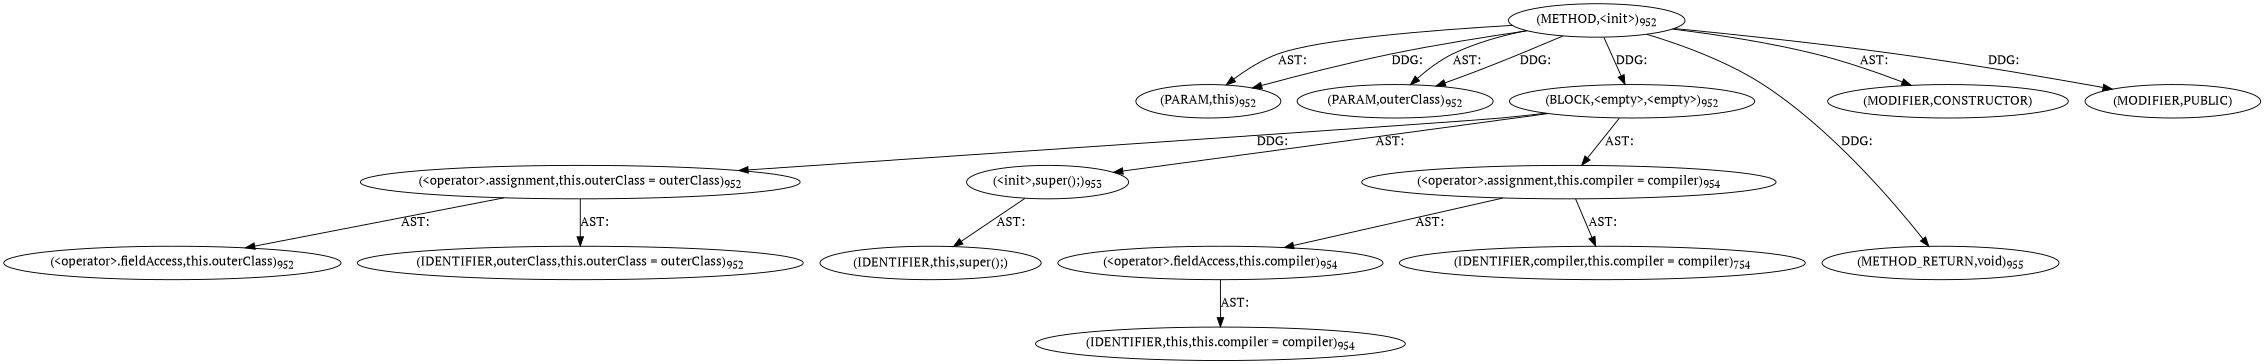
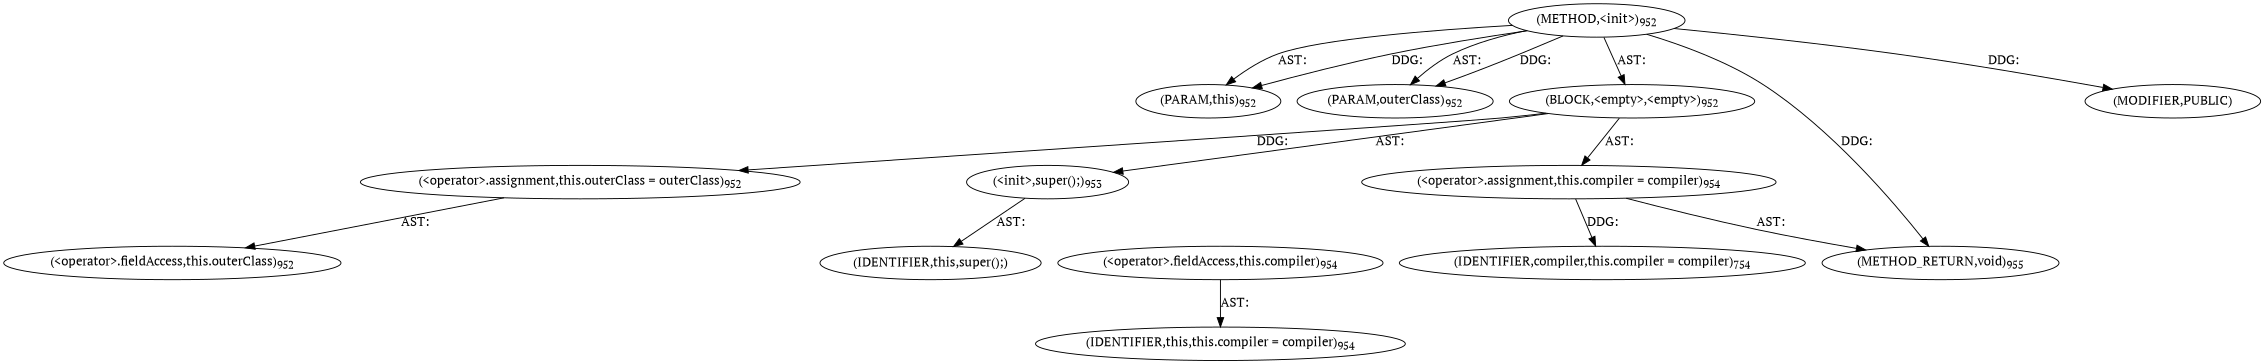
edge "(METHOD,<init>)" -> "(BLOCK,<empty>,<empty>)": label "DDG: " -> "AST: "
node "(MODIFIER,CONSTRUCTOR)": removed
edge "(<operator>.assignment,this.compiler = compiler)" -> "(<operator>.fieldAccess,this.compiler)": now "(<operator>.assignment,this.compiler = compiler)" -> "(METHOD_RETURN,void)"
edge "(<operator>.assignment,this.compiler = compiler)" -> "(IDENTIFIER,compiler,this.compiler = compiler)": label "AST: " -> "DDG: "
node "(IDENTIFIER,outerClass,this.outerClass = outerClass)": removed
